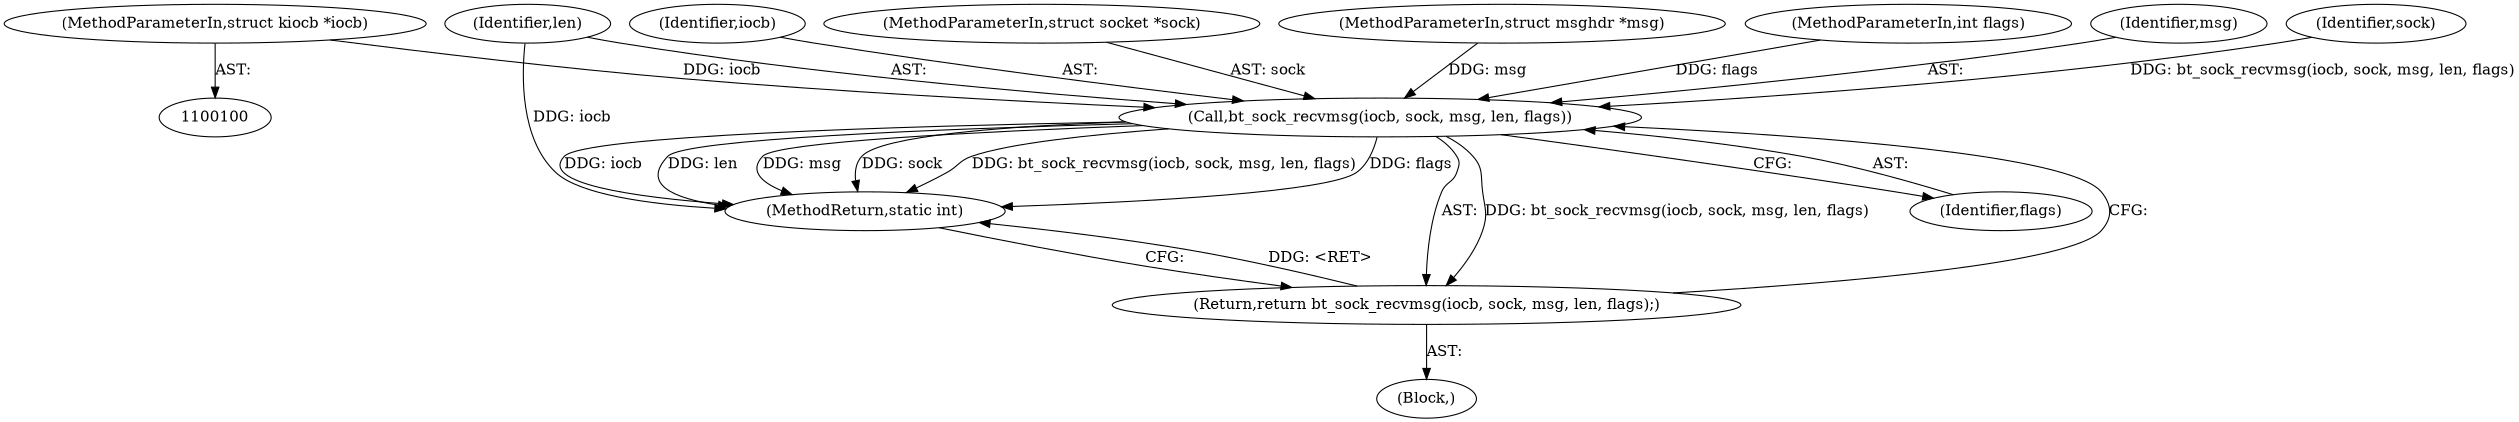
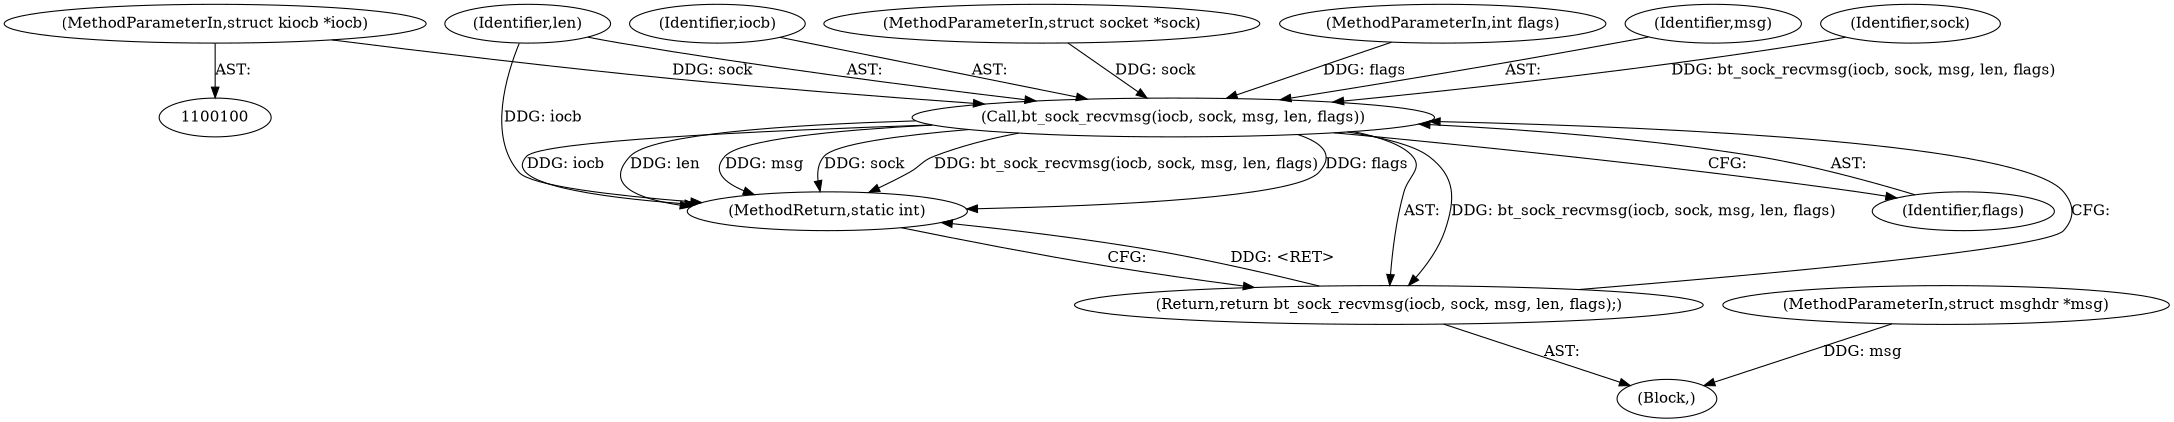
edge "(MethodParameterIn,struct msghdr *msg)" -> "(Call,bt_sock_recvmsg(iocb, sock, msg, len, flags))": now "(MethodParameterIn,struct msghdr *msg)" -> "(Block,)"
edge "(MethodParameterIn,struct kiocb *iocb)" -> "(Call,bt_sock_recvmsg(iocb, sock, msg, len, flags))": label "DDG: iocb" -> "DDG: sock"
edge "(MethodParameterIn,struct socket *sock)" -> "(Call,bt_sock_recvmsg(iocb, sock, msg, len, flags))": label "AST: sock" -> "DDG: sock"
